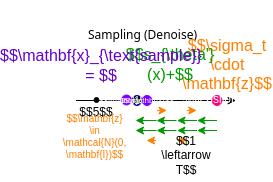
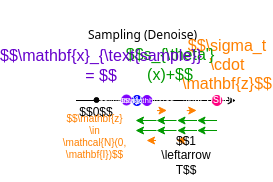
node "$$1$$": fillcolor #000000 -> #0000ff
node "$$5$$": label "$$5$$" -> "$$0$$"
